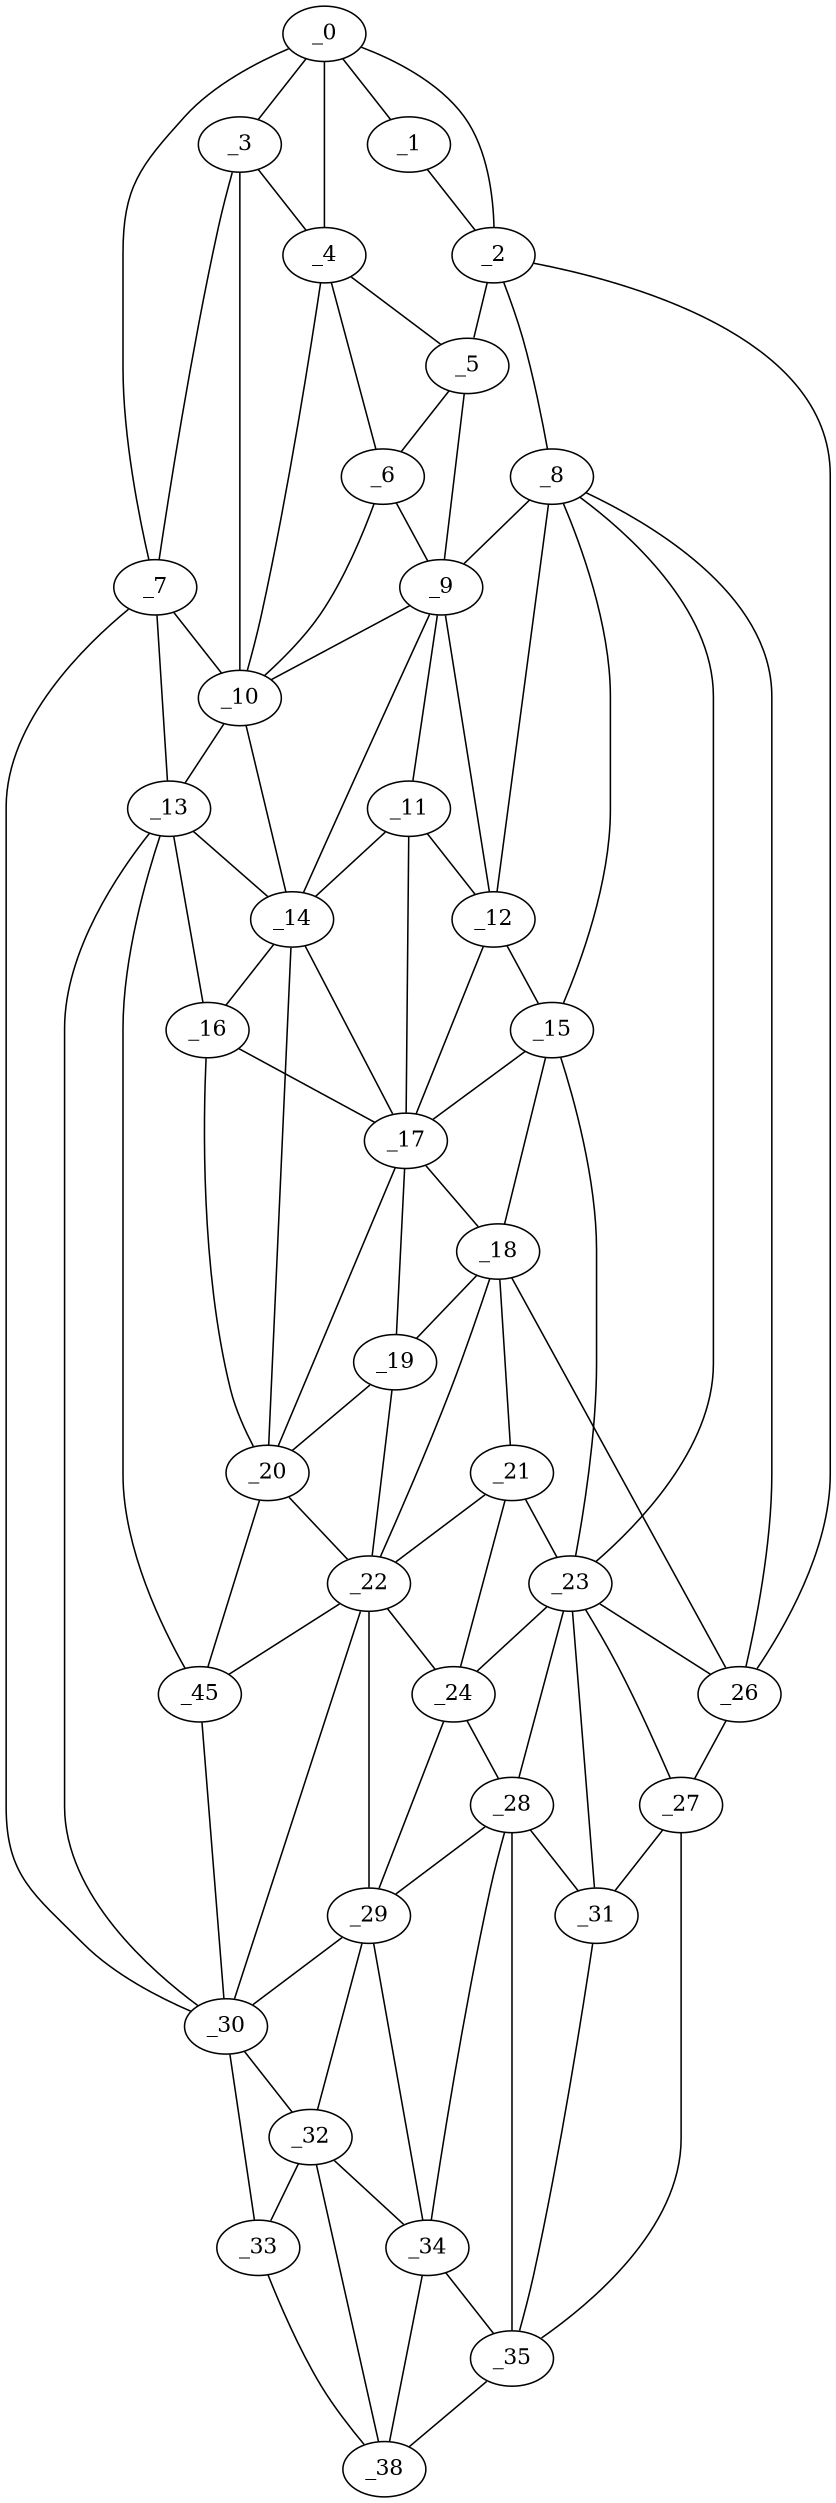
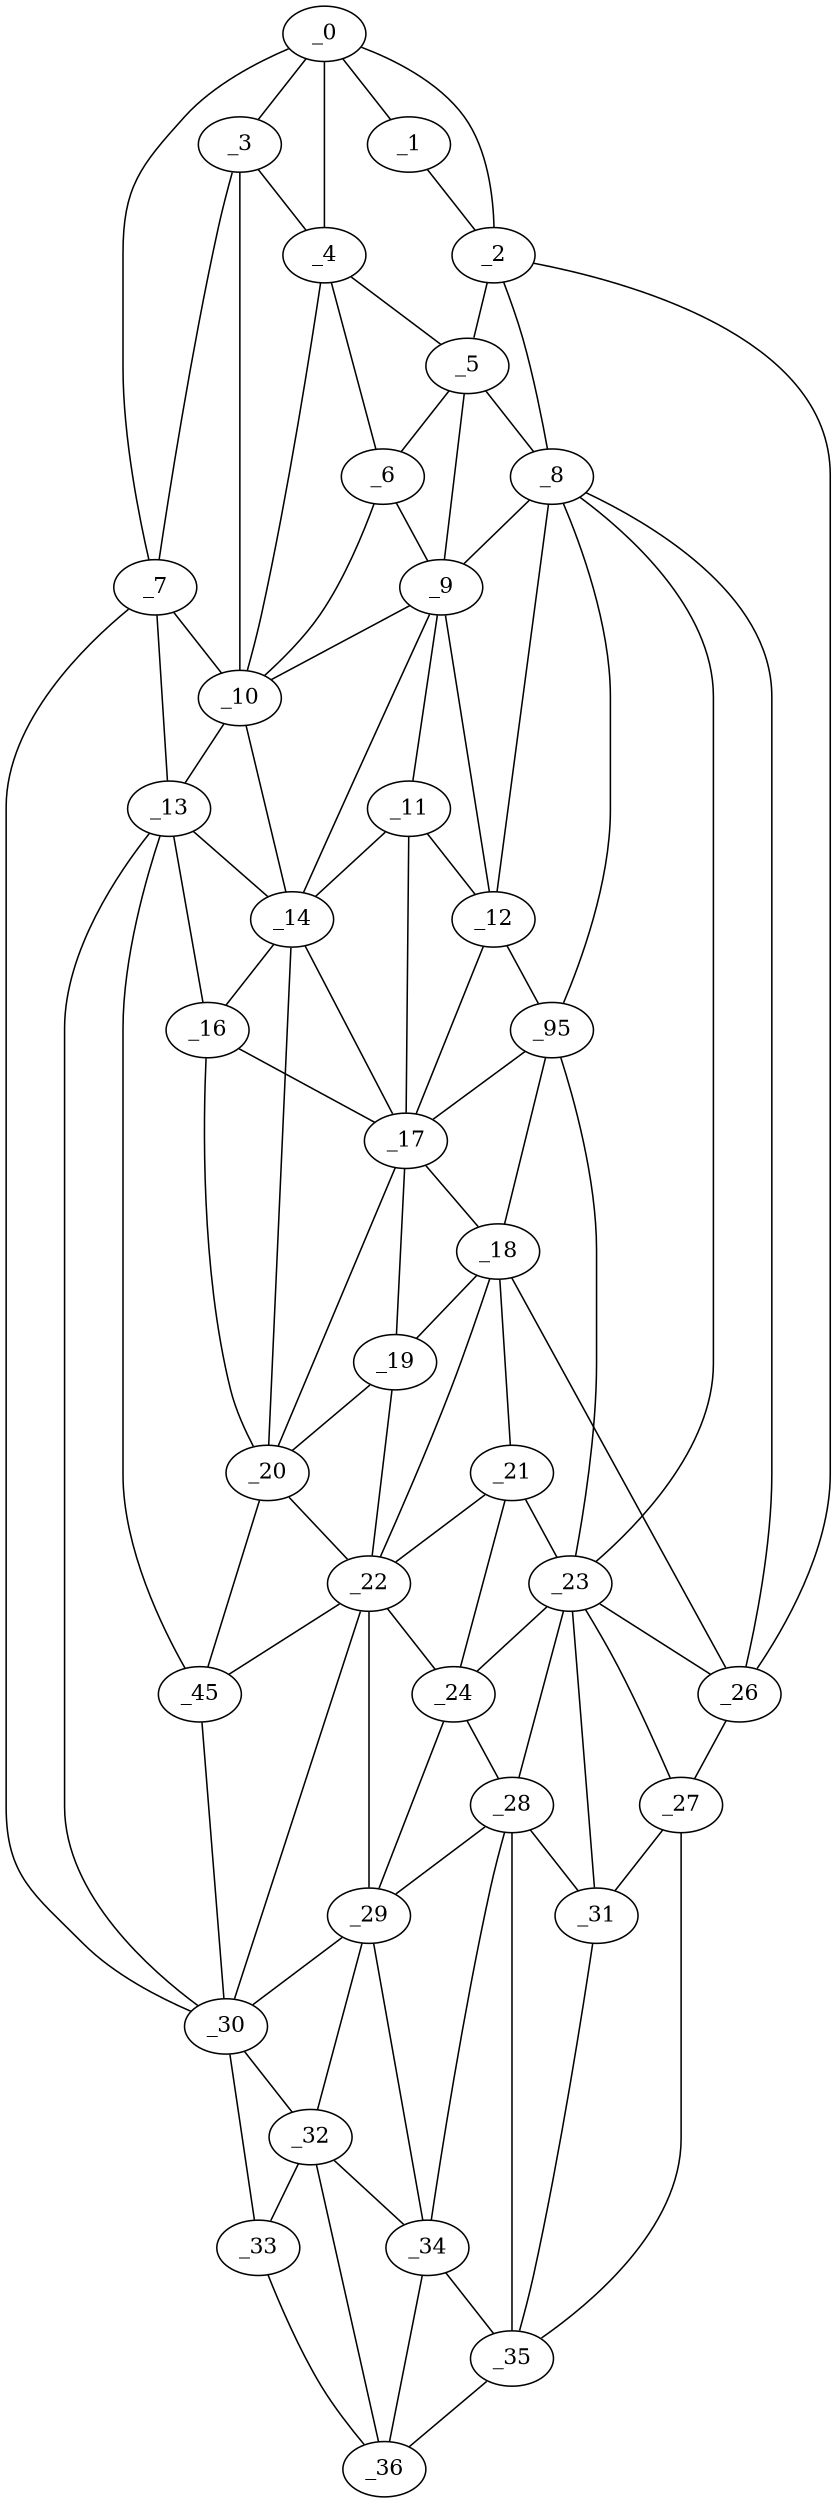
edge "_5" -- "_8": added
node "_15": label "_15" -> "_95"
node "_38": label "_38" -> "_36"
